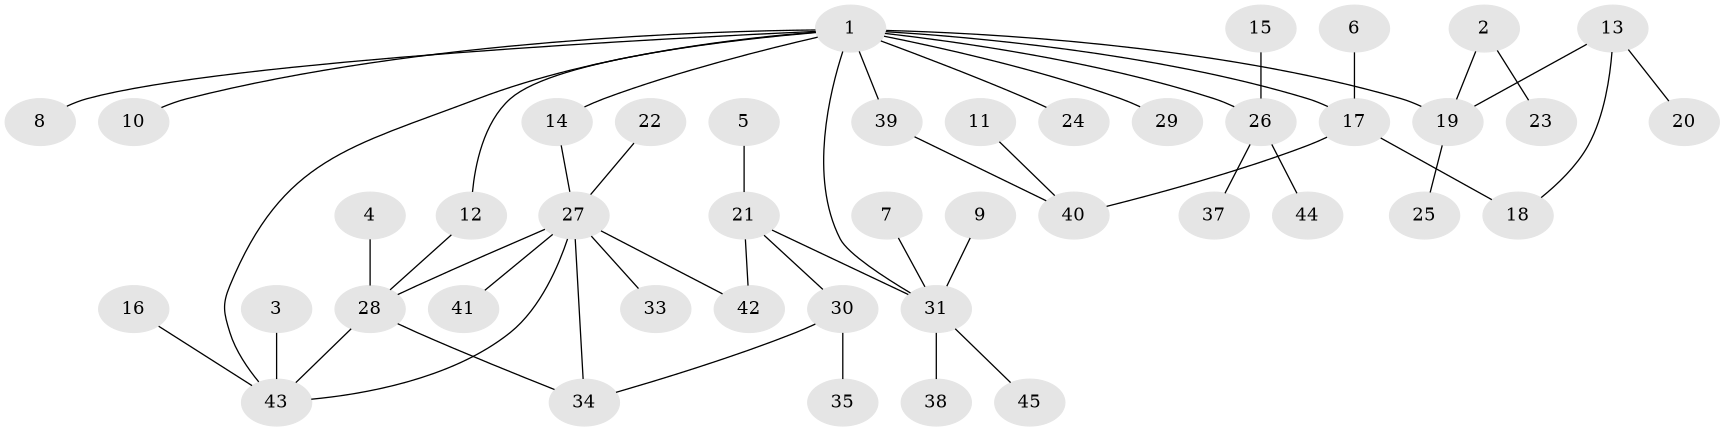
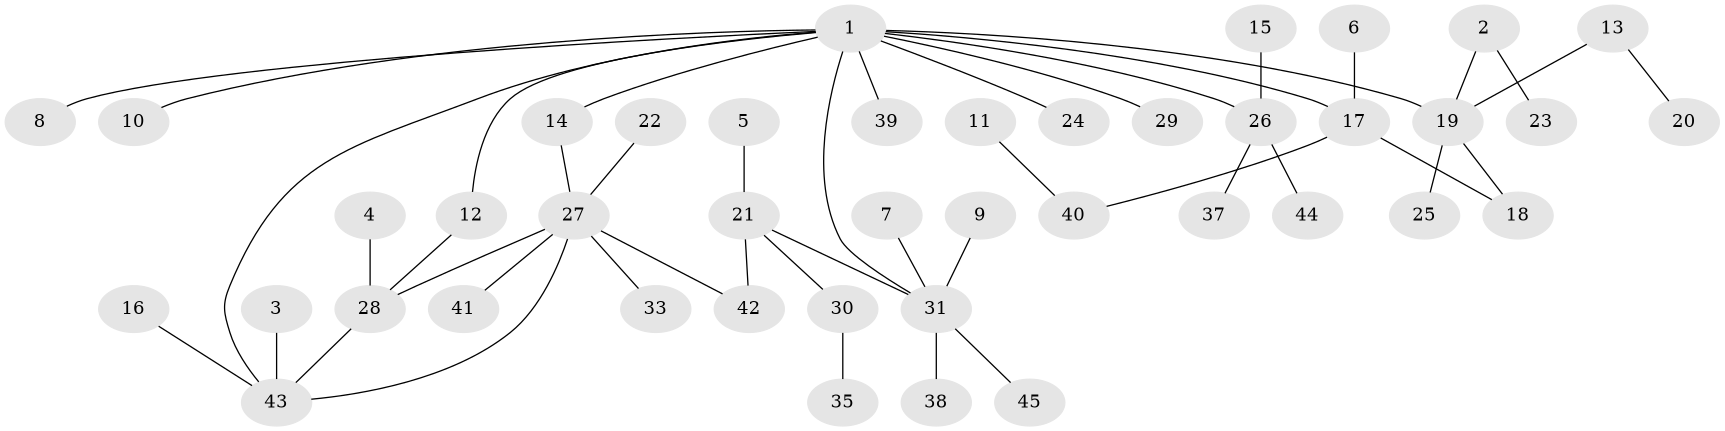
edge "13" -- "18": now "19" -- "18"
edge "39" -- "40": removed
node "34": removed
